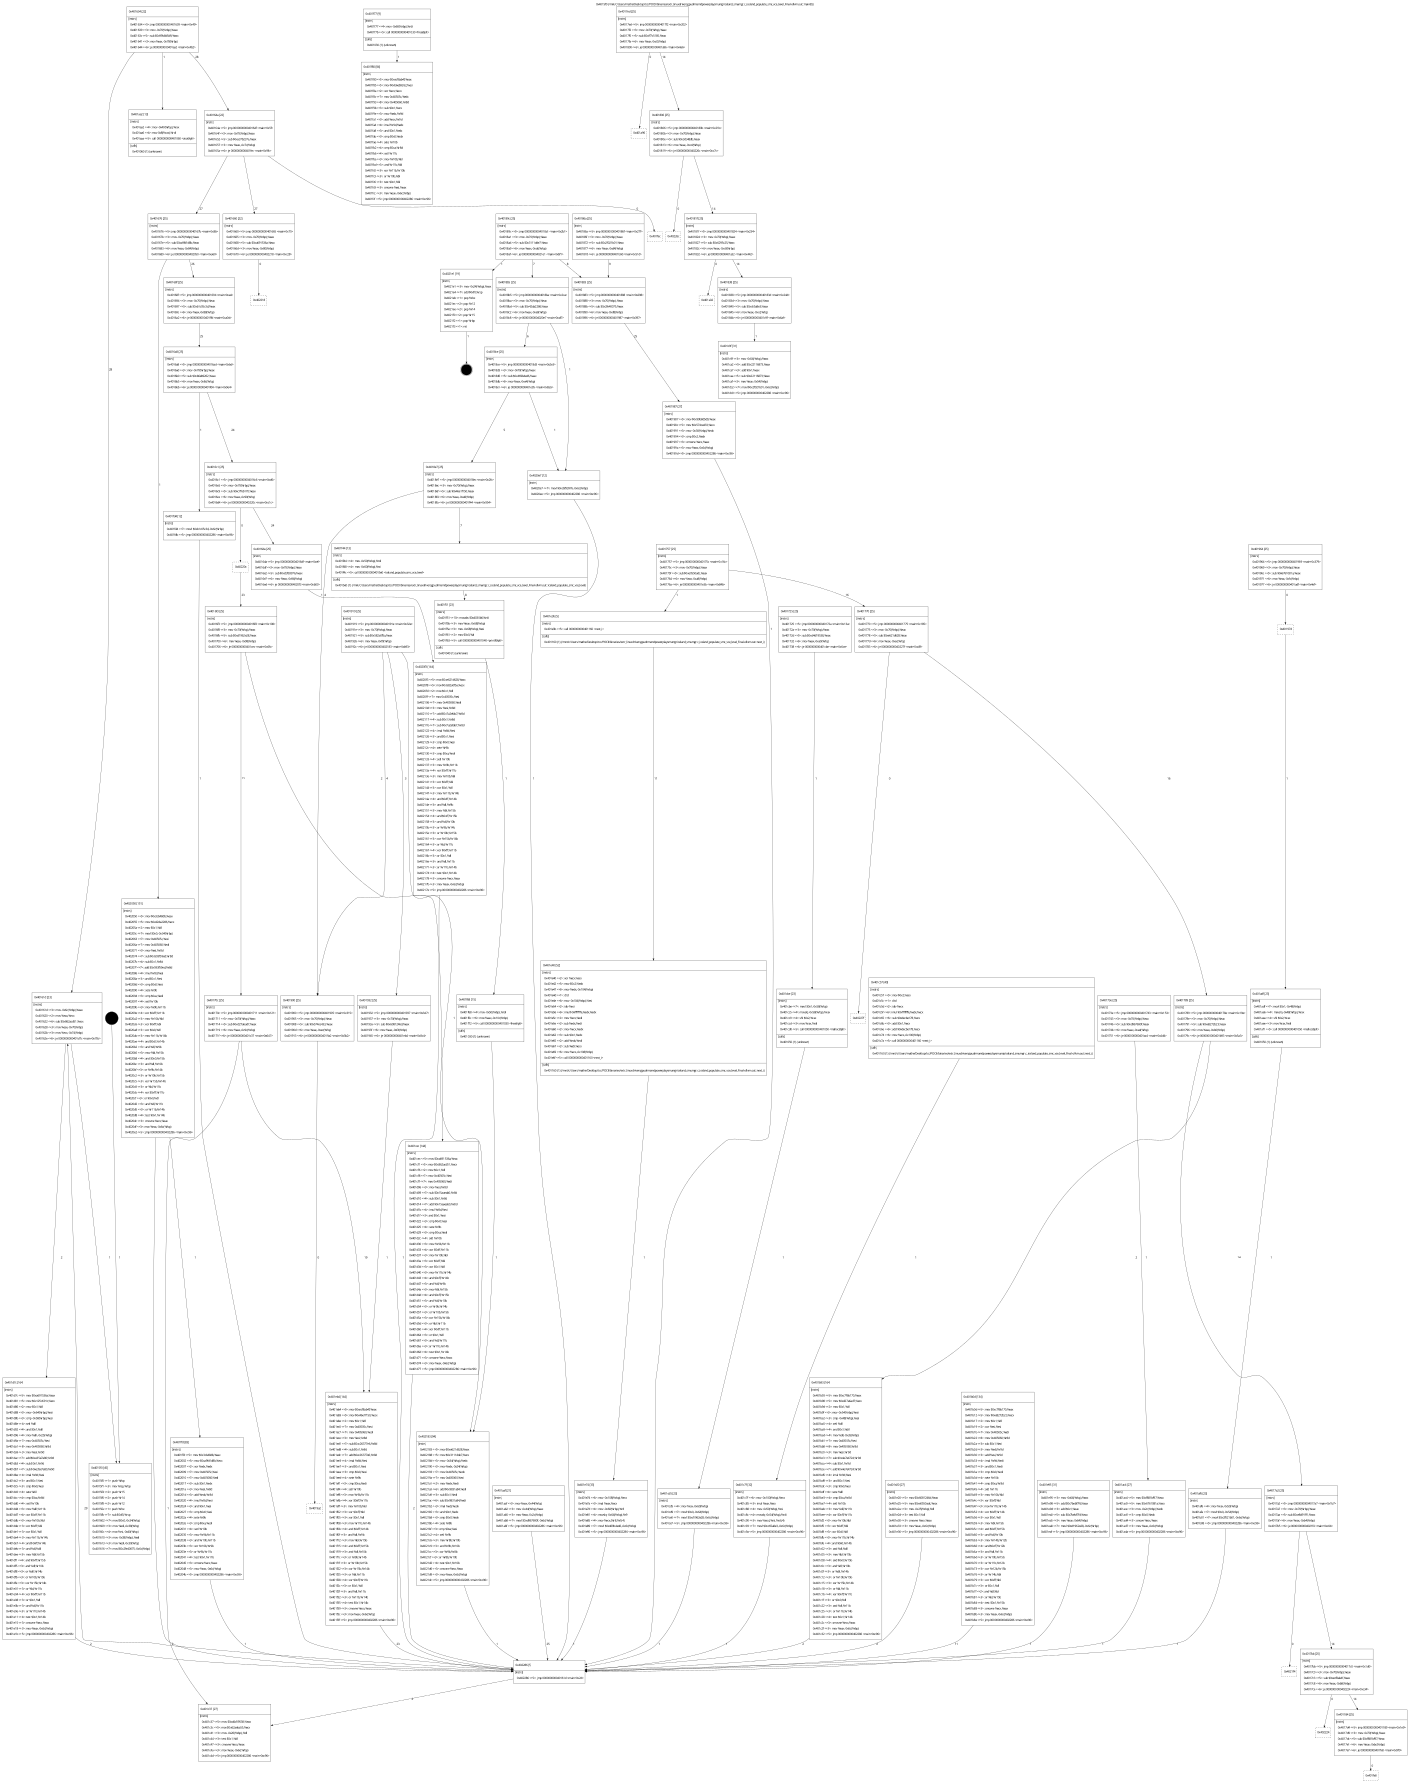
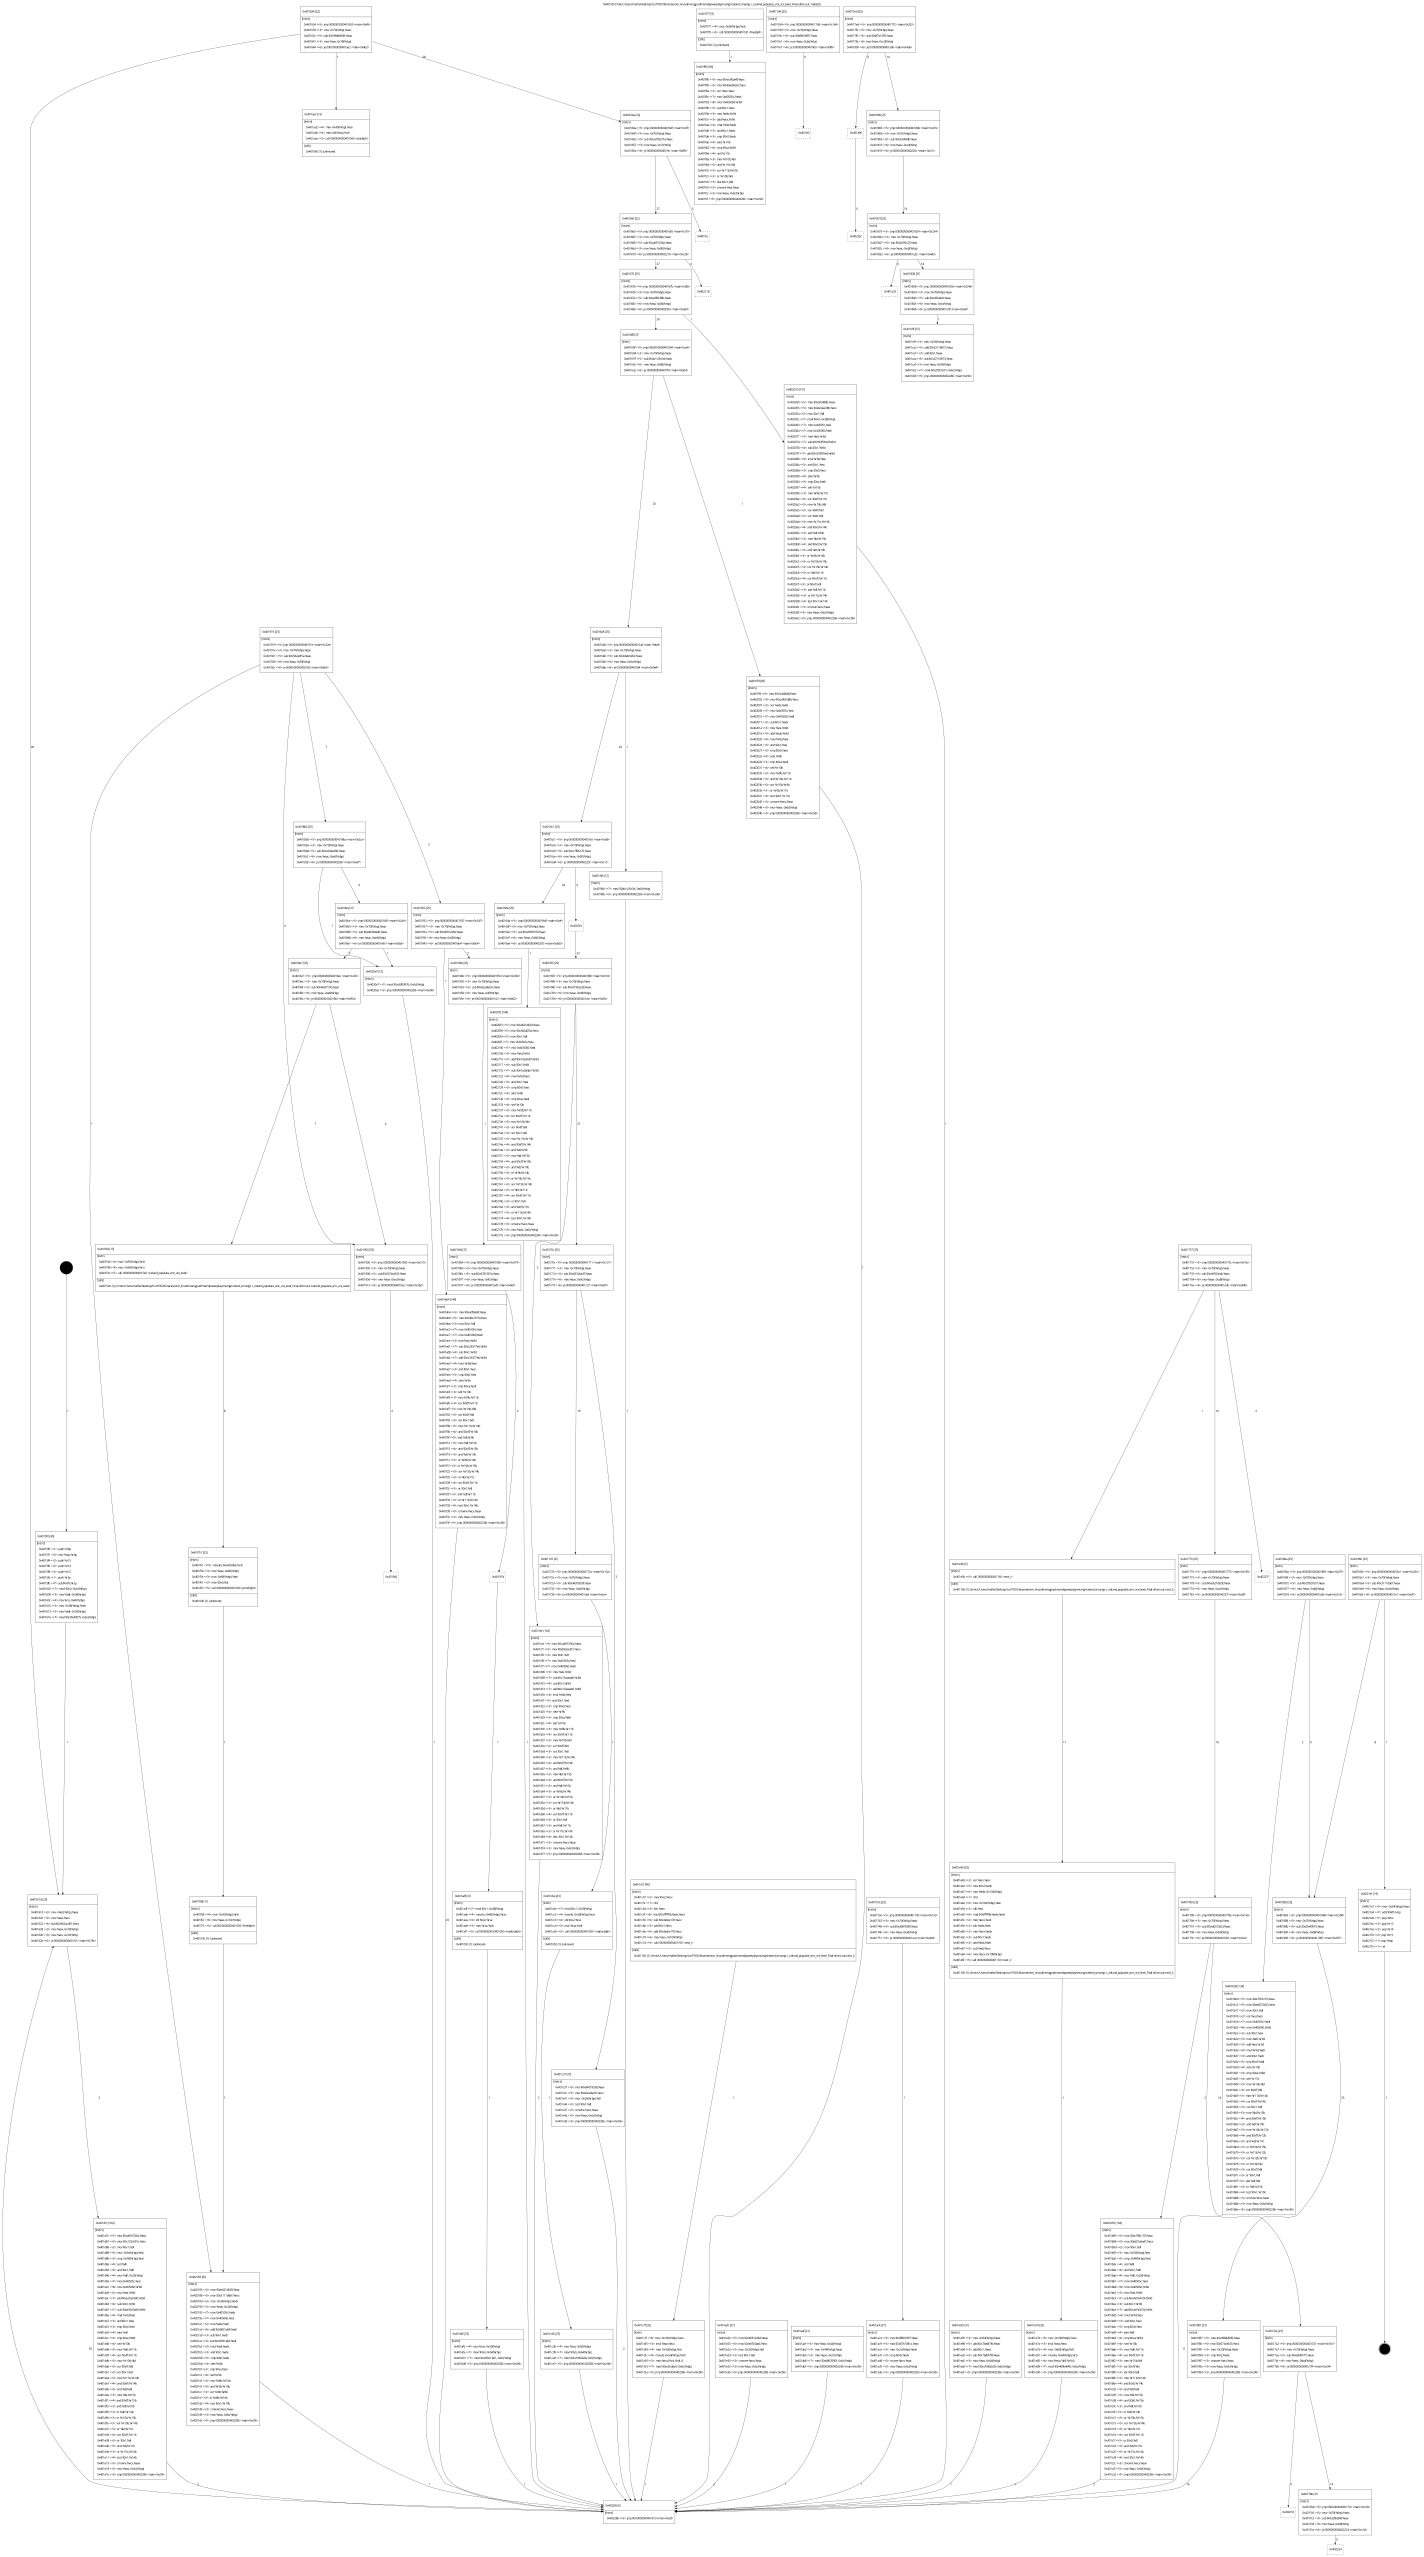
edge "0x40164a [22]" -> "0x401676 [25]": now "0x401660 [22]" -> "0x401676 [25]"
edge "0x401806 [25]" -> "0x40226c": now "0x401a96" -> "0x40226c"
edge "0x40189c [25]" -> "0x4018b5 [25]": now "0x401919 [25]" -> "0x4018b5 [25]"
edge "0x401987 [27]" -> "0x402286 [5]": label " 1" -> " 16"
edge "0x401770 [25]" -> "0x40227f": now "0x401757 [25]" -> "0x40227f"
node "0x40194b [25]": added
edge "0x40170c [25]" -> "0x401eb4 [144]": now "0x40170c [25]" -> "0x401725 [25]"
edge "0x40161d [23]" -> "0x4015f0 [45]": reversed
edge "0x402050 [151]" -> "0x401ffd [83]": now "0x40168f [25]" -> "0x401ffd [83]"
edge "0x401aaf [21]" -> "0x402286 [5]": label " 25" -> " 1"
edge "0x4017bb [25]" -> "0x4017d4 [25]": removed, label "14"
edge "0x402286 [5]" -> "0x401c37 [27]": reversed
edge "0x40186a [25]" -> "0x401b0d [134]": added, label "2"
